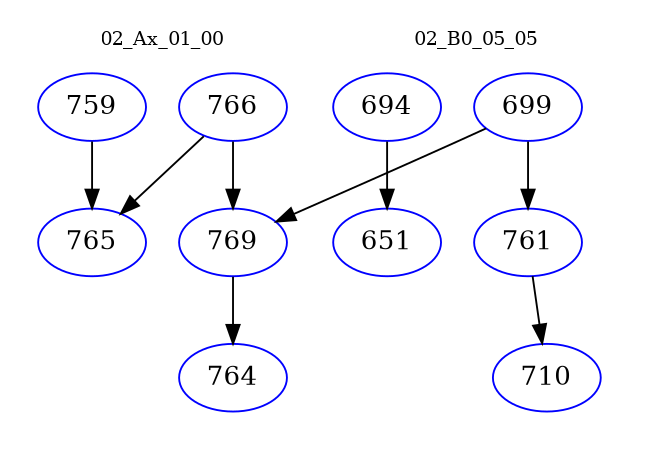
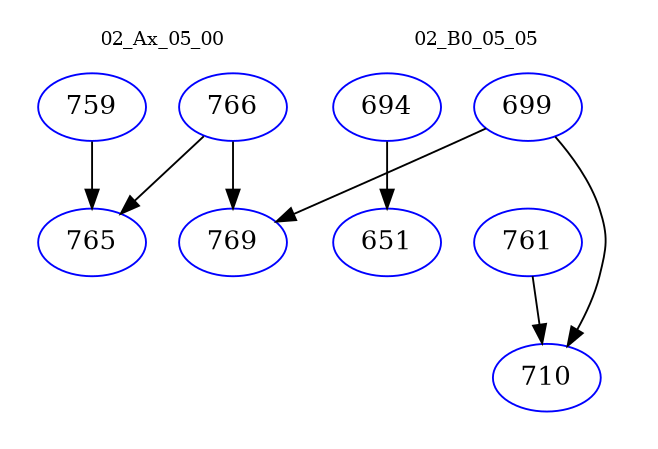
cluster "02_Ax_01_00": label "02_Ax_01_00" -> "02_Ax_05_00"
edge "699" -> "761": now "699" -> "710"
node "764": removed
